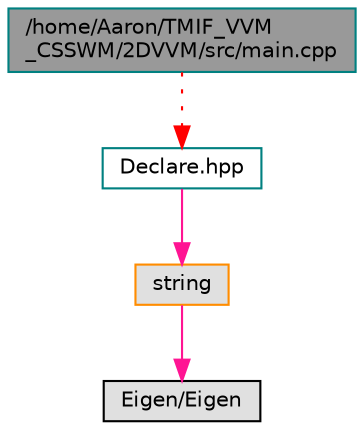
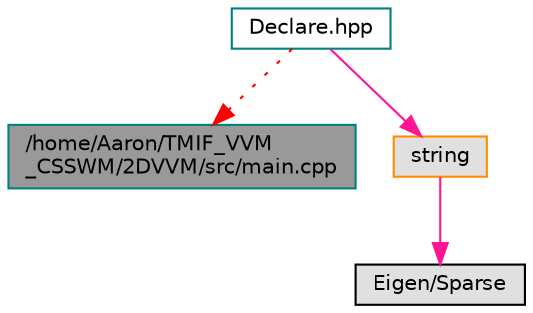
edge "/home/Aaron/TMIF_VVM _CSSWM/2DVVM/src/main.cpp" -> "Declare.hpp": reversed
node "Eigen/Eigen": label "Eigen/Eigen" -> "Eigen/Sparse"
